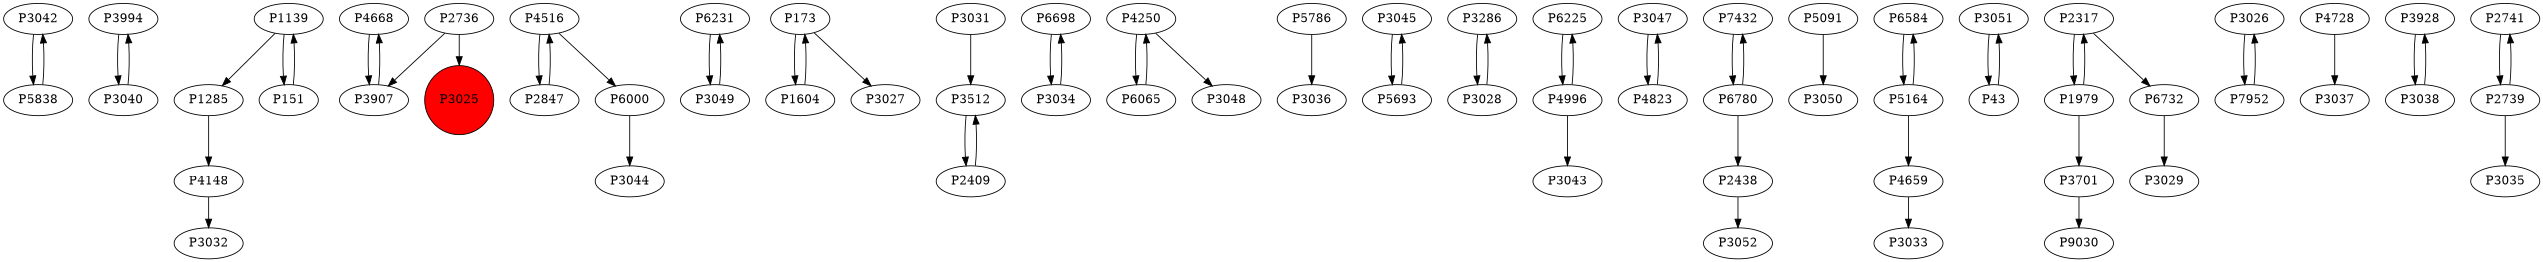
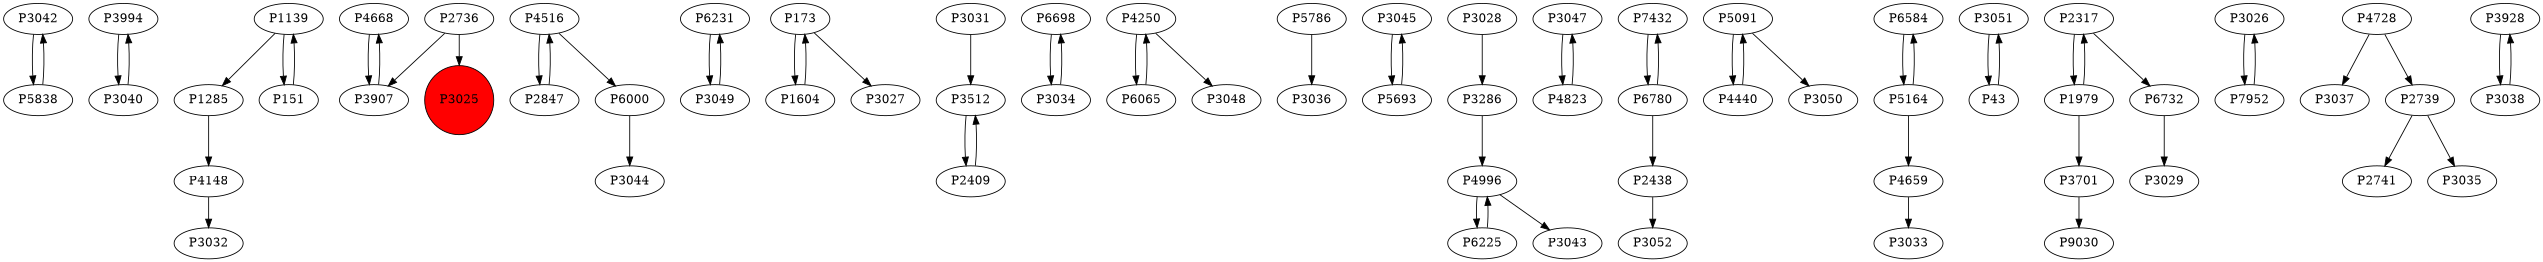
edge "P3286" -> "P3028": now "P3286" -> "P4996"
edge "P2741" -> "P2739": now "P4728" -> "P2739"
node "P4440": added
